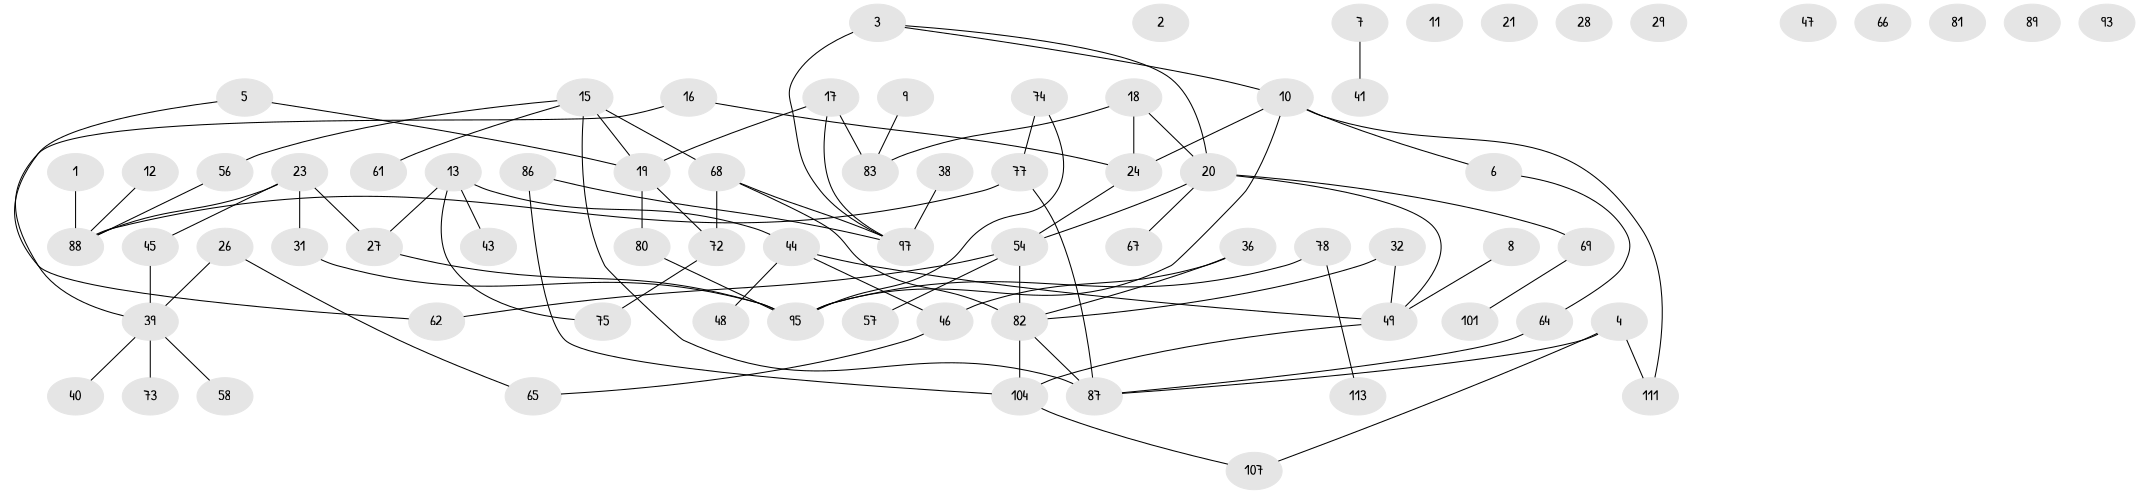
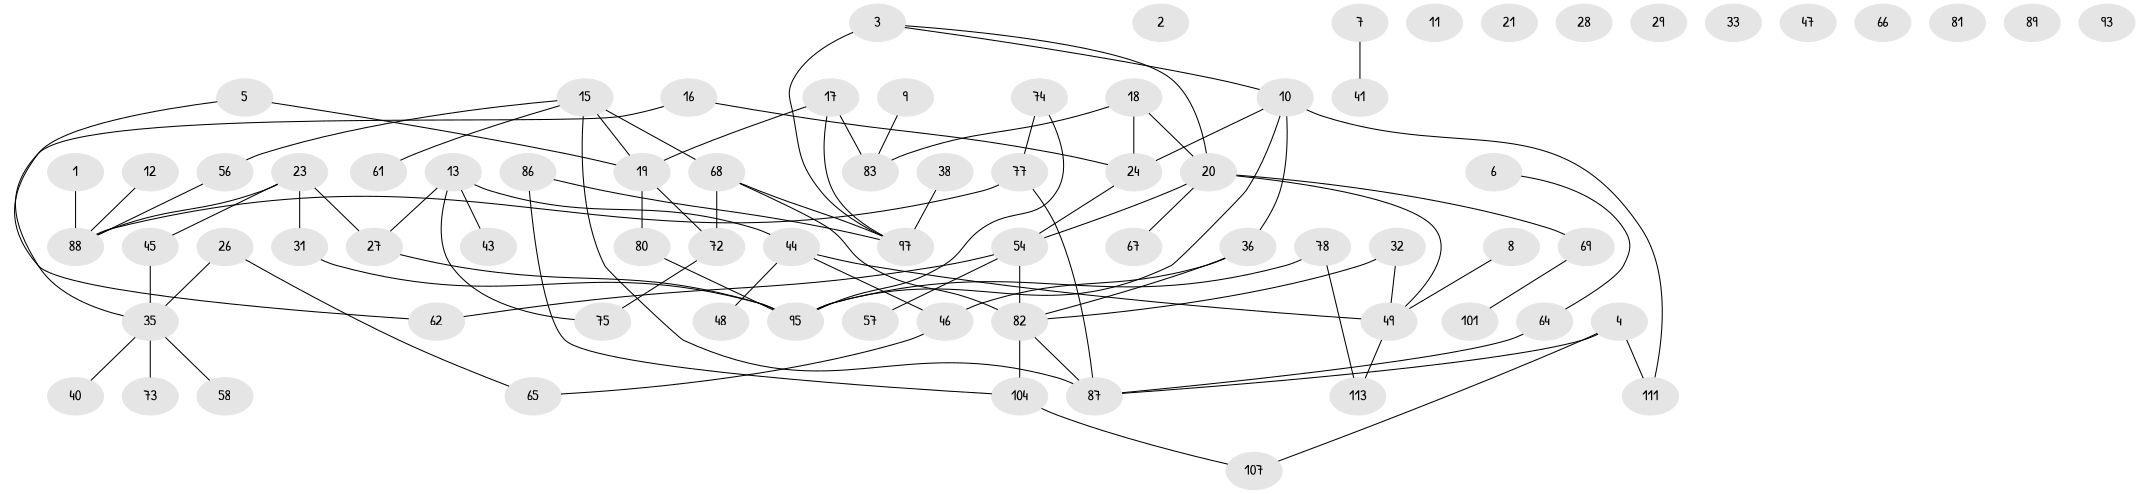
node "33": added
edge "10" -- "6": now "10" -- "36"
node "39": label "39" -> "35"
edge "49" -- "104": now "49" -- "113"
